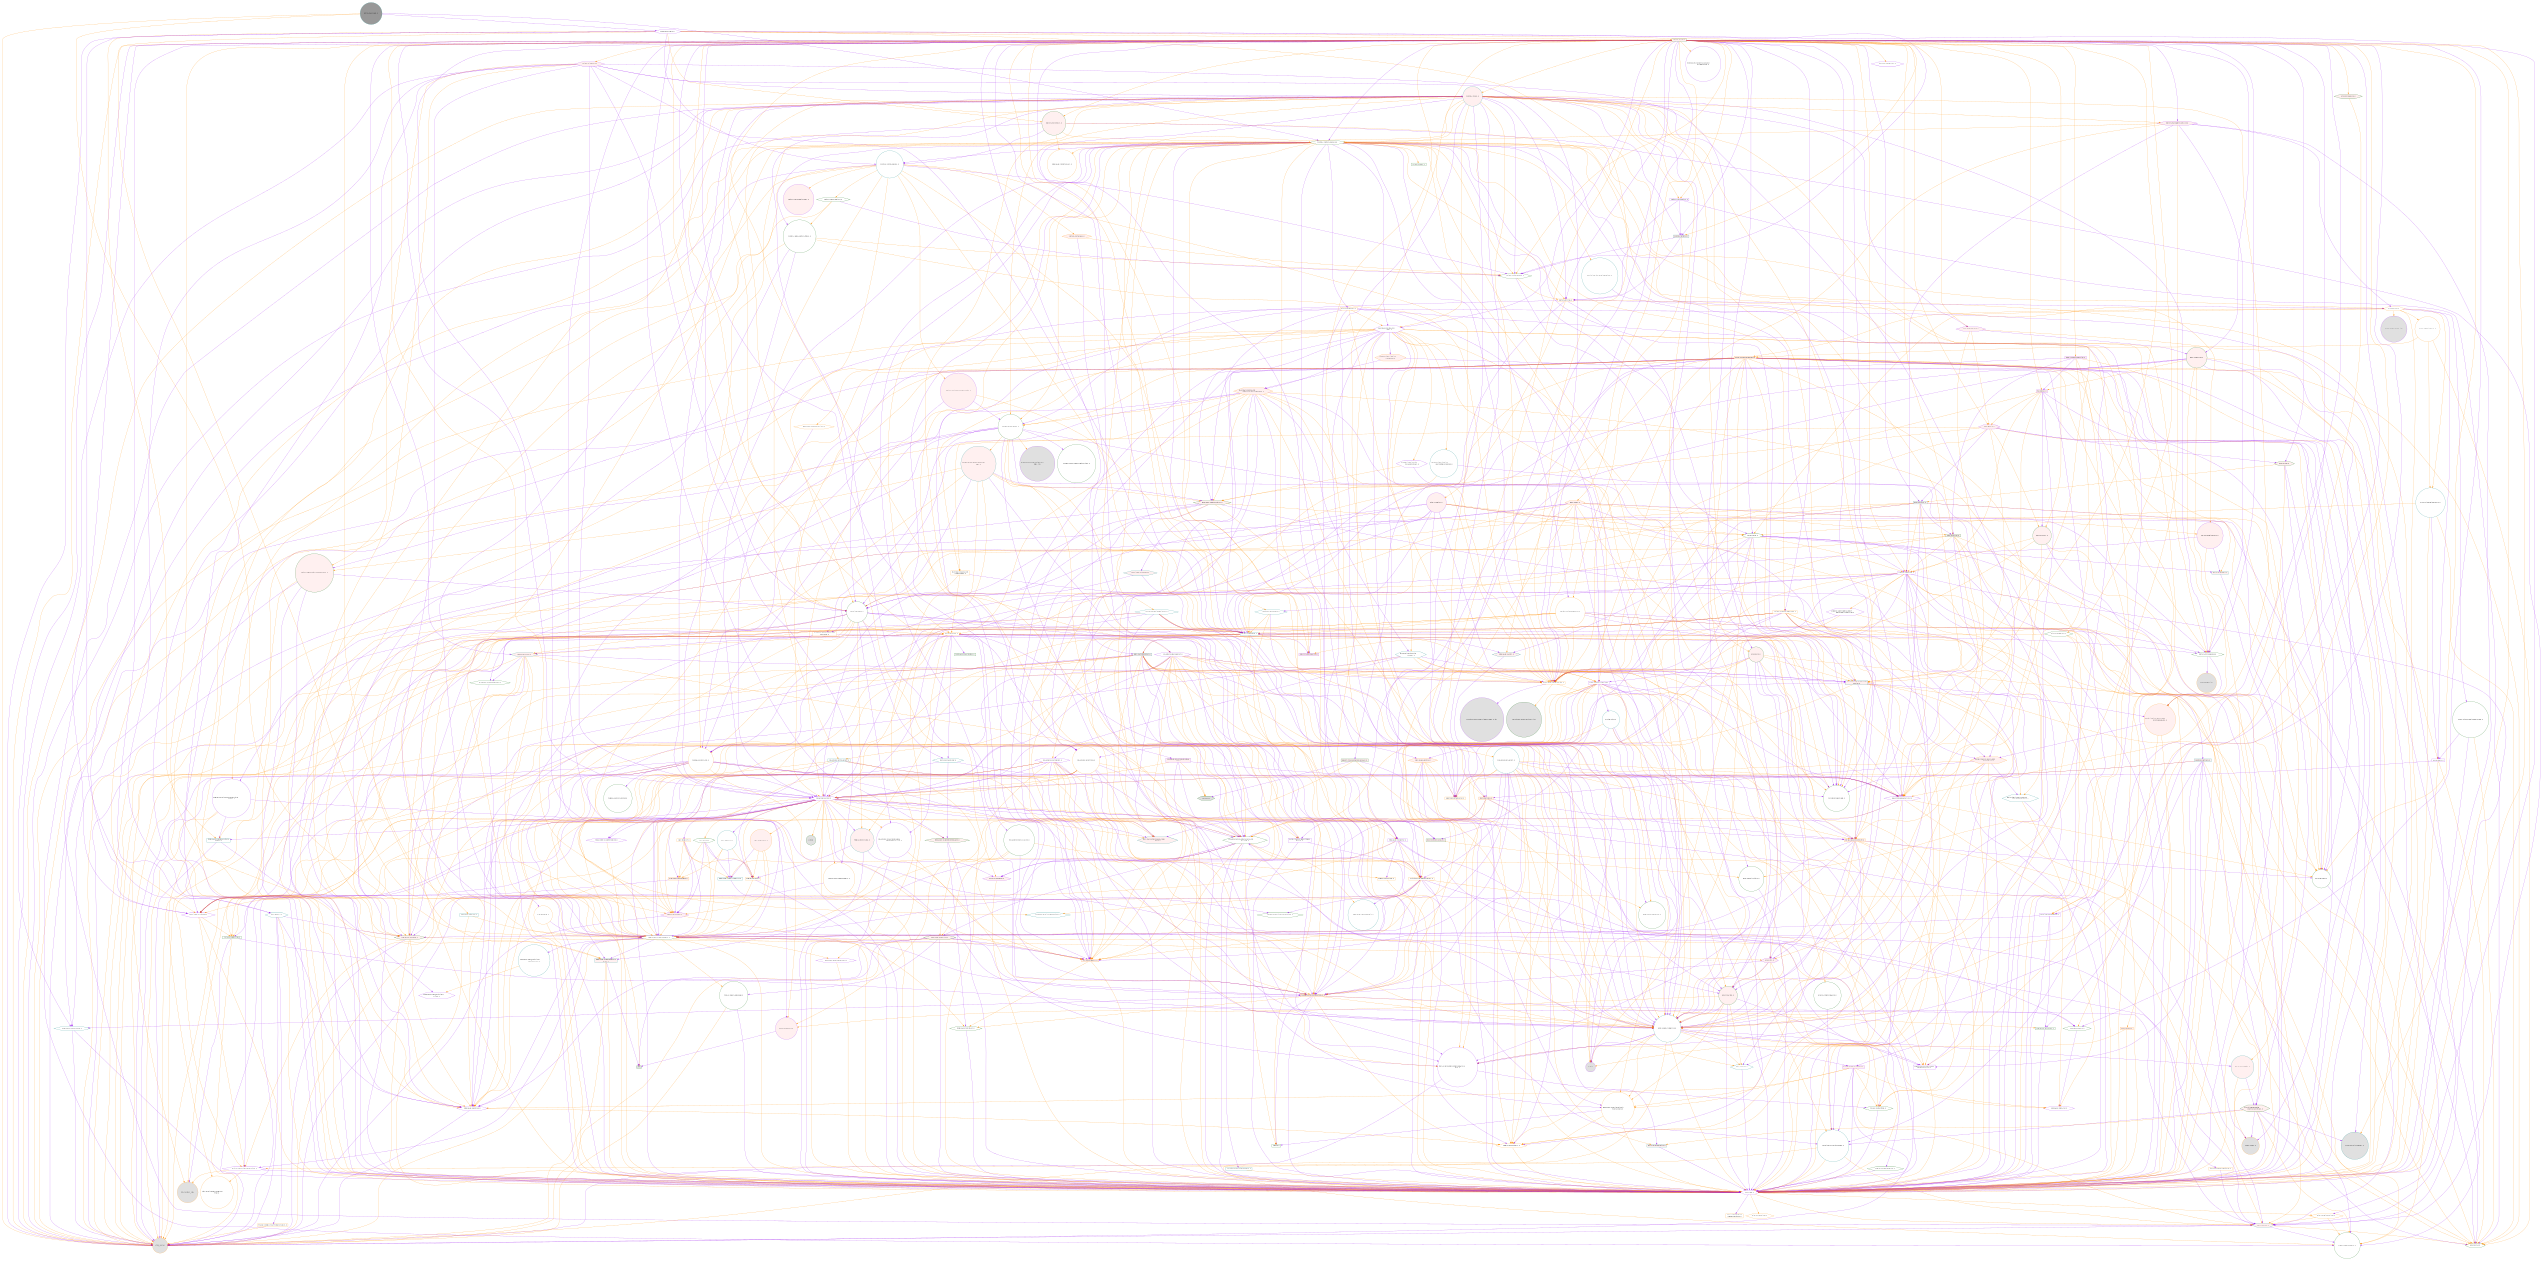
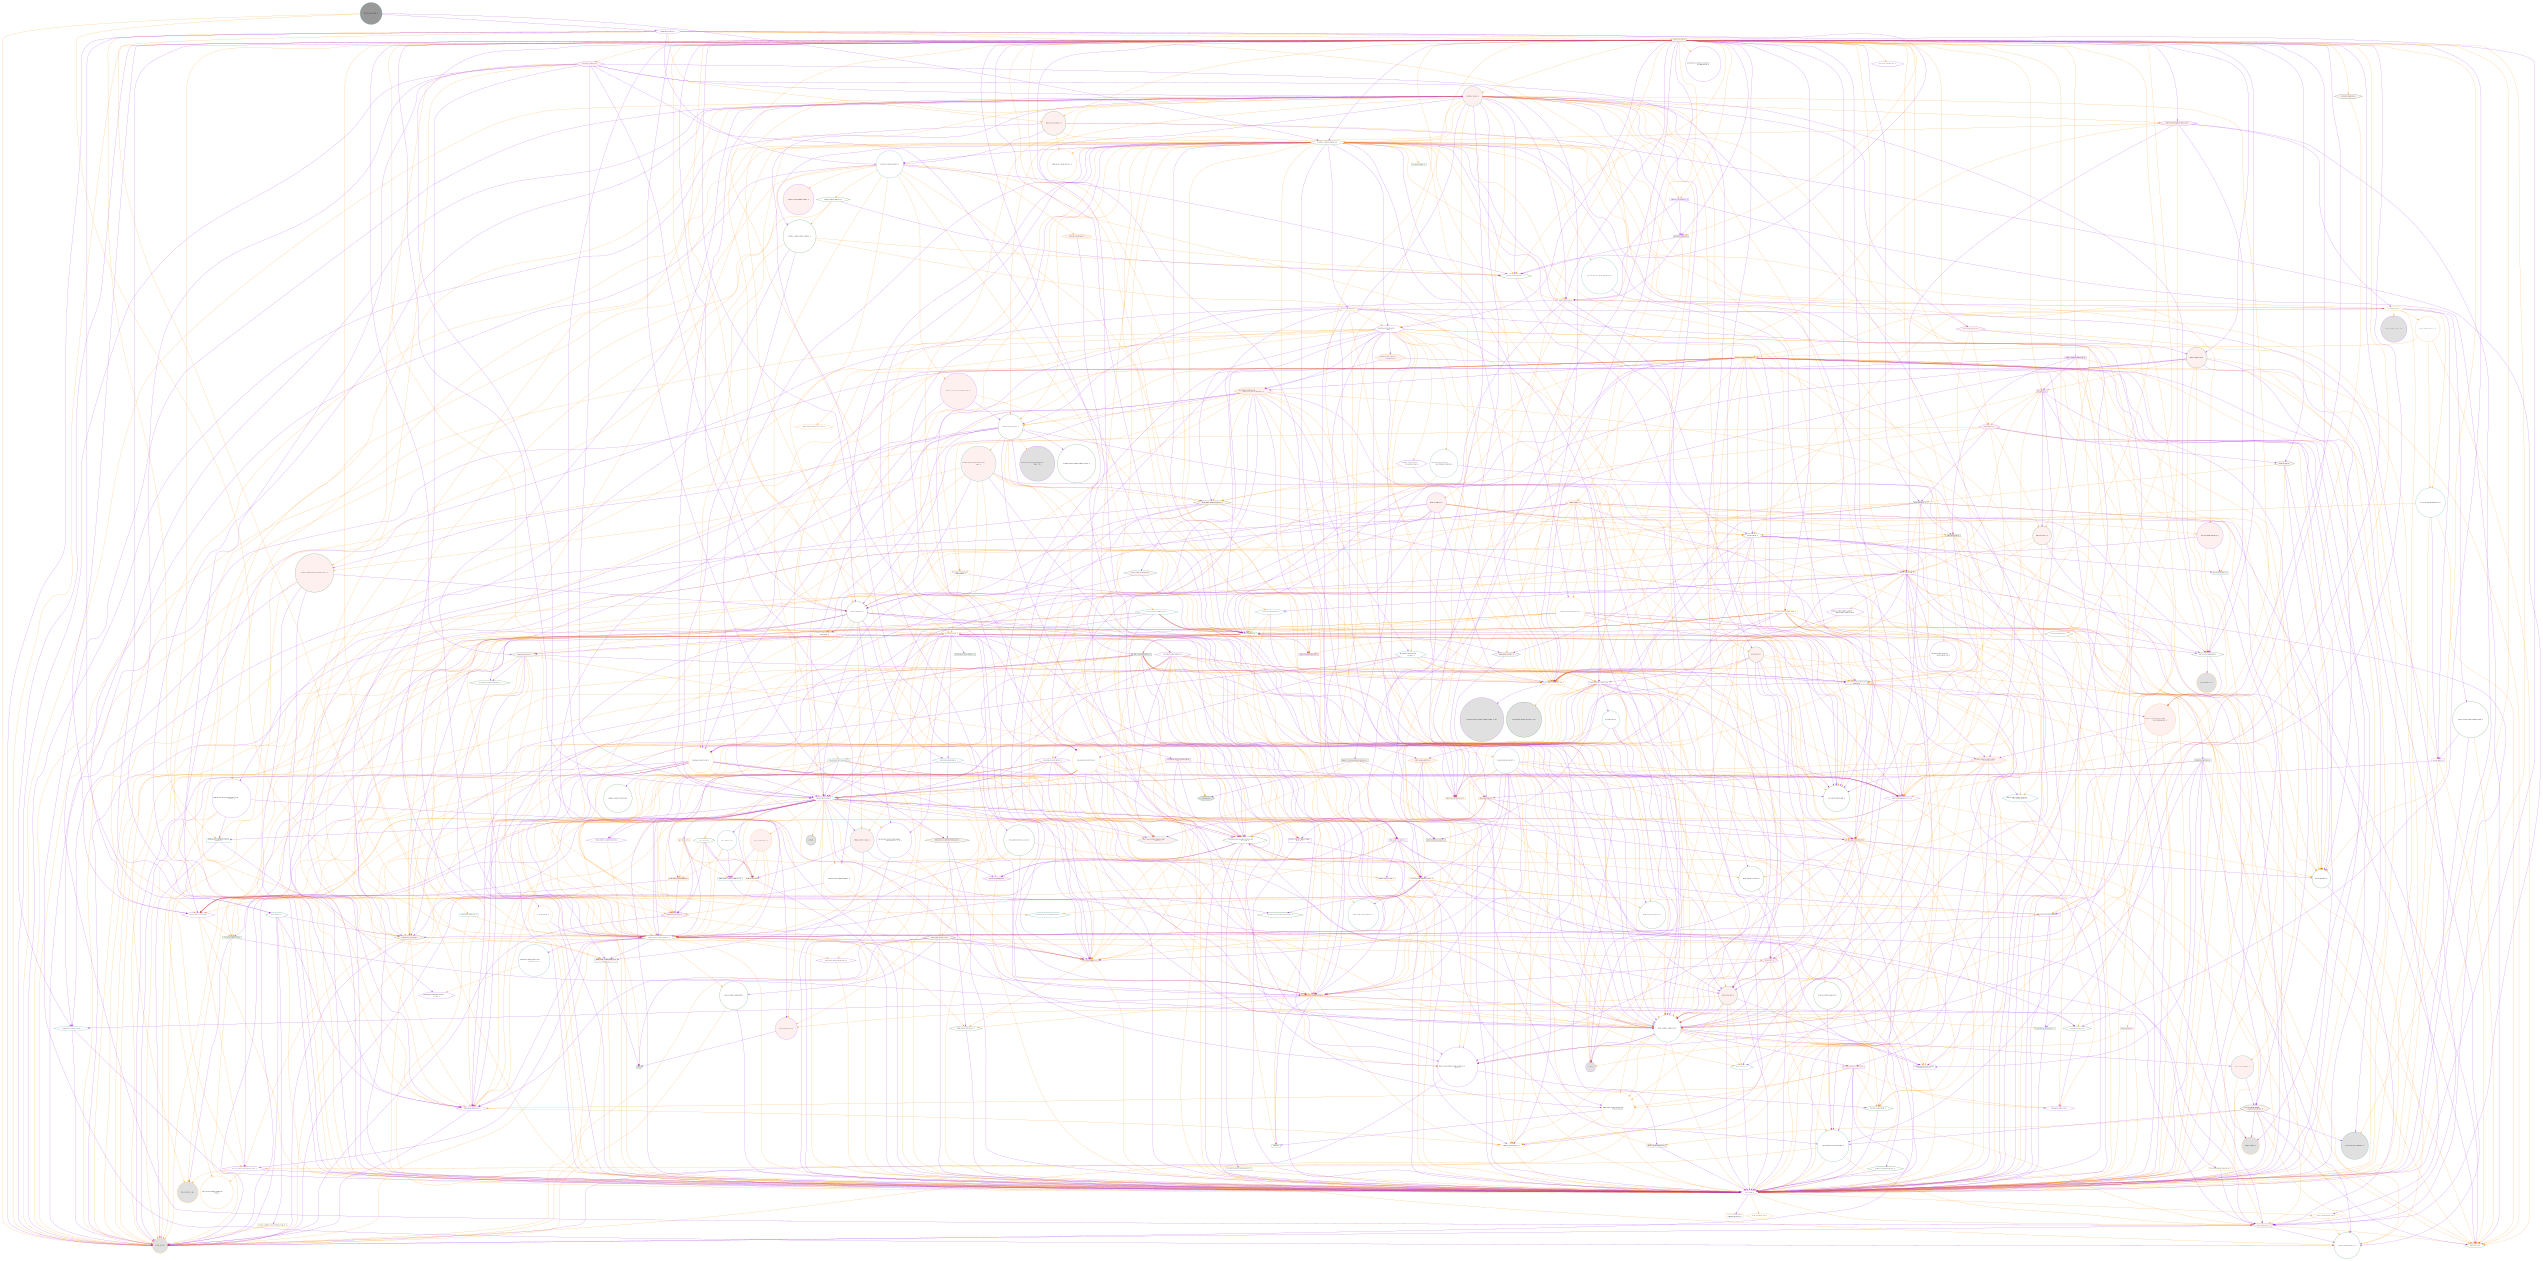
edge "Stats/StatsSystemTypes.h" -> "Templates/SharedPointer.h": now "Stats/StatsSystemTypes.h" -> "Internationalization /TextLocalizationManager.h"
edge "Templates/IsConstructible.h" -> "Containers/Array.h": now "Internationalization /TextLocalizationManager.h" -> "Containers/Array.h"
node "Internationalization /TextComparison.h": added
edge "Containers/ContainerAllocation Policies.h" -> "Templates/MemoryOps.h": now "Containers/ContainerAllocation Policies.h" -> "Containers/EnumAsByte.h"
edge "Serialization/MemoryLayout.h" -> "Containers/EnumAsByte.h": added
